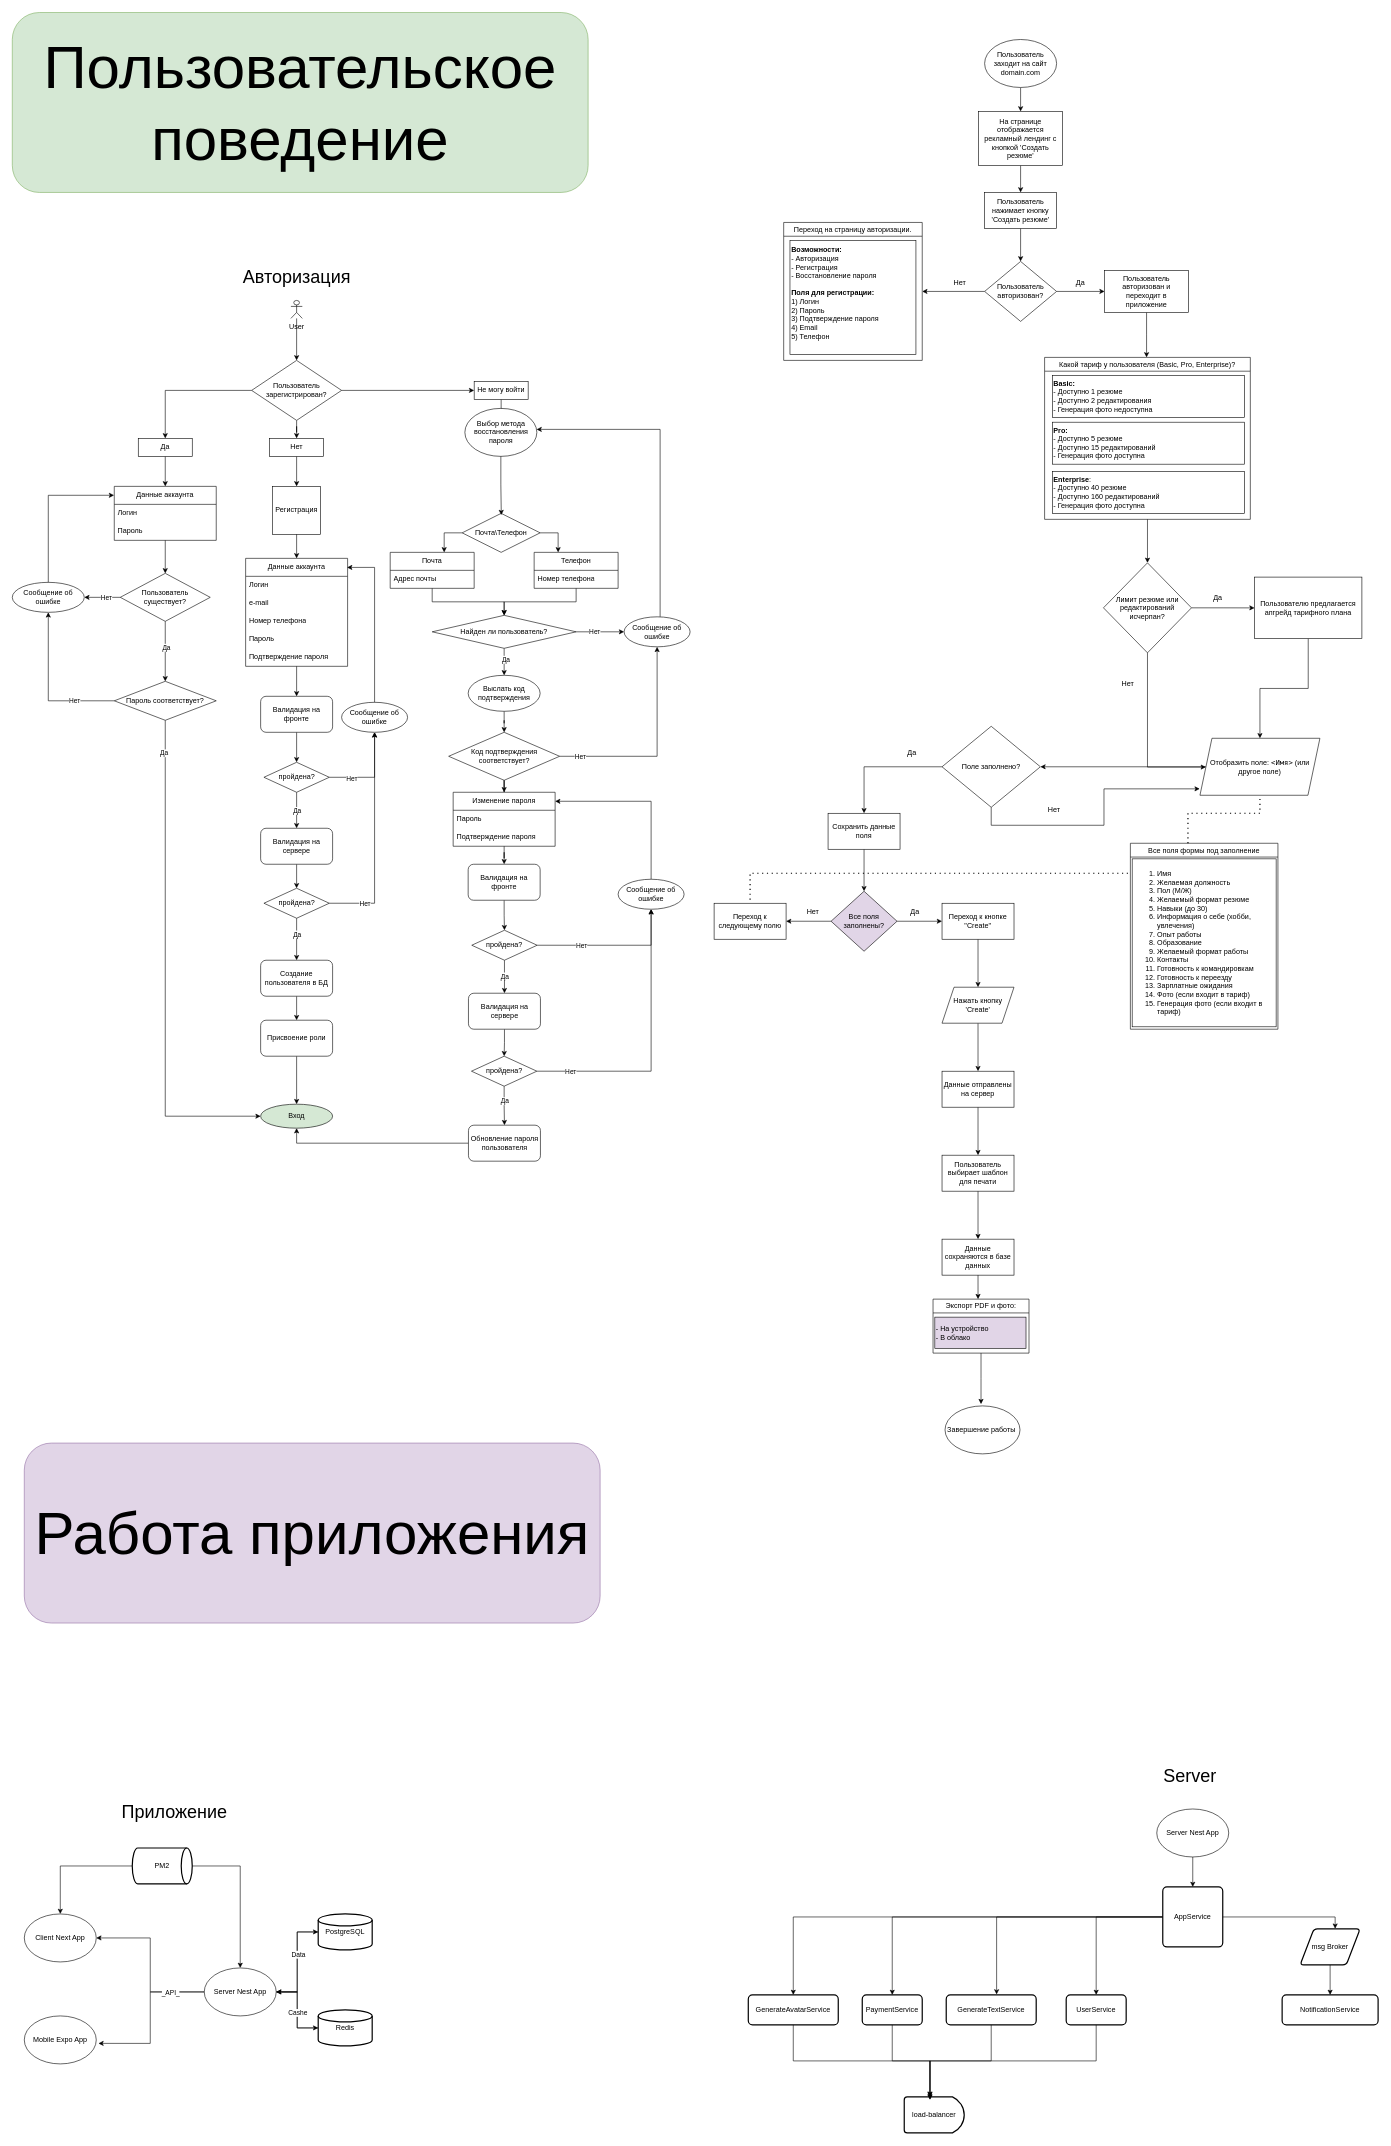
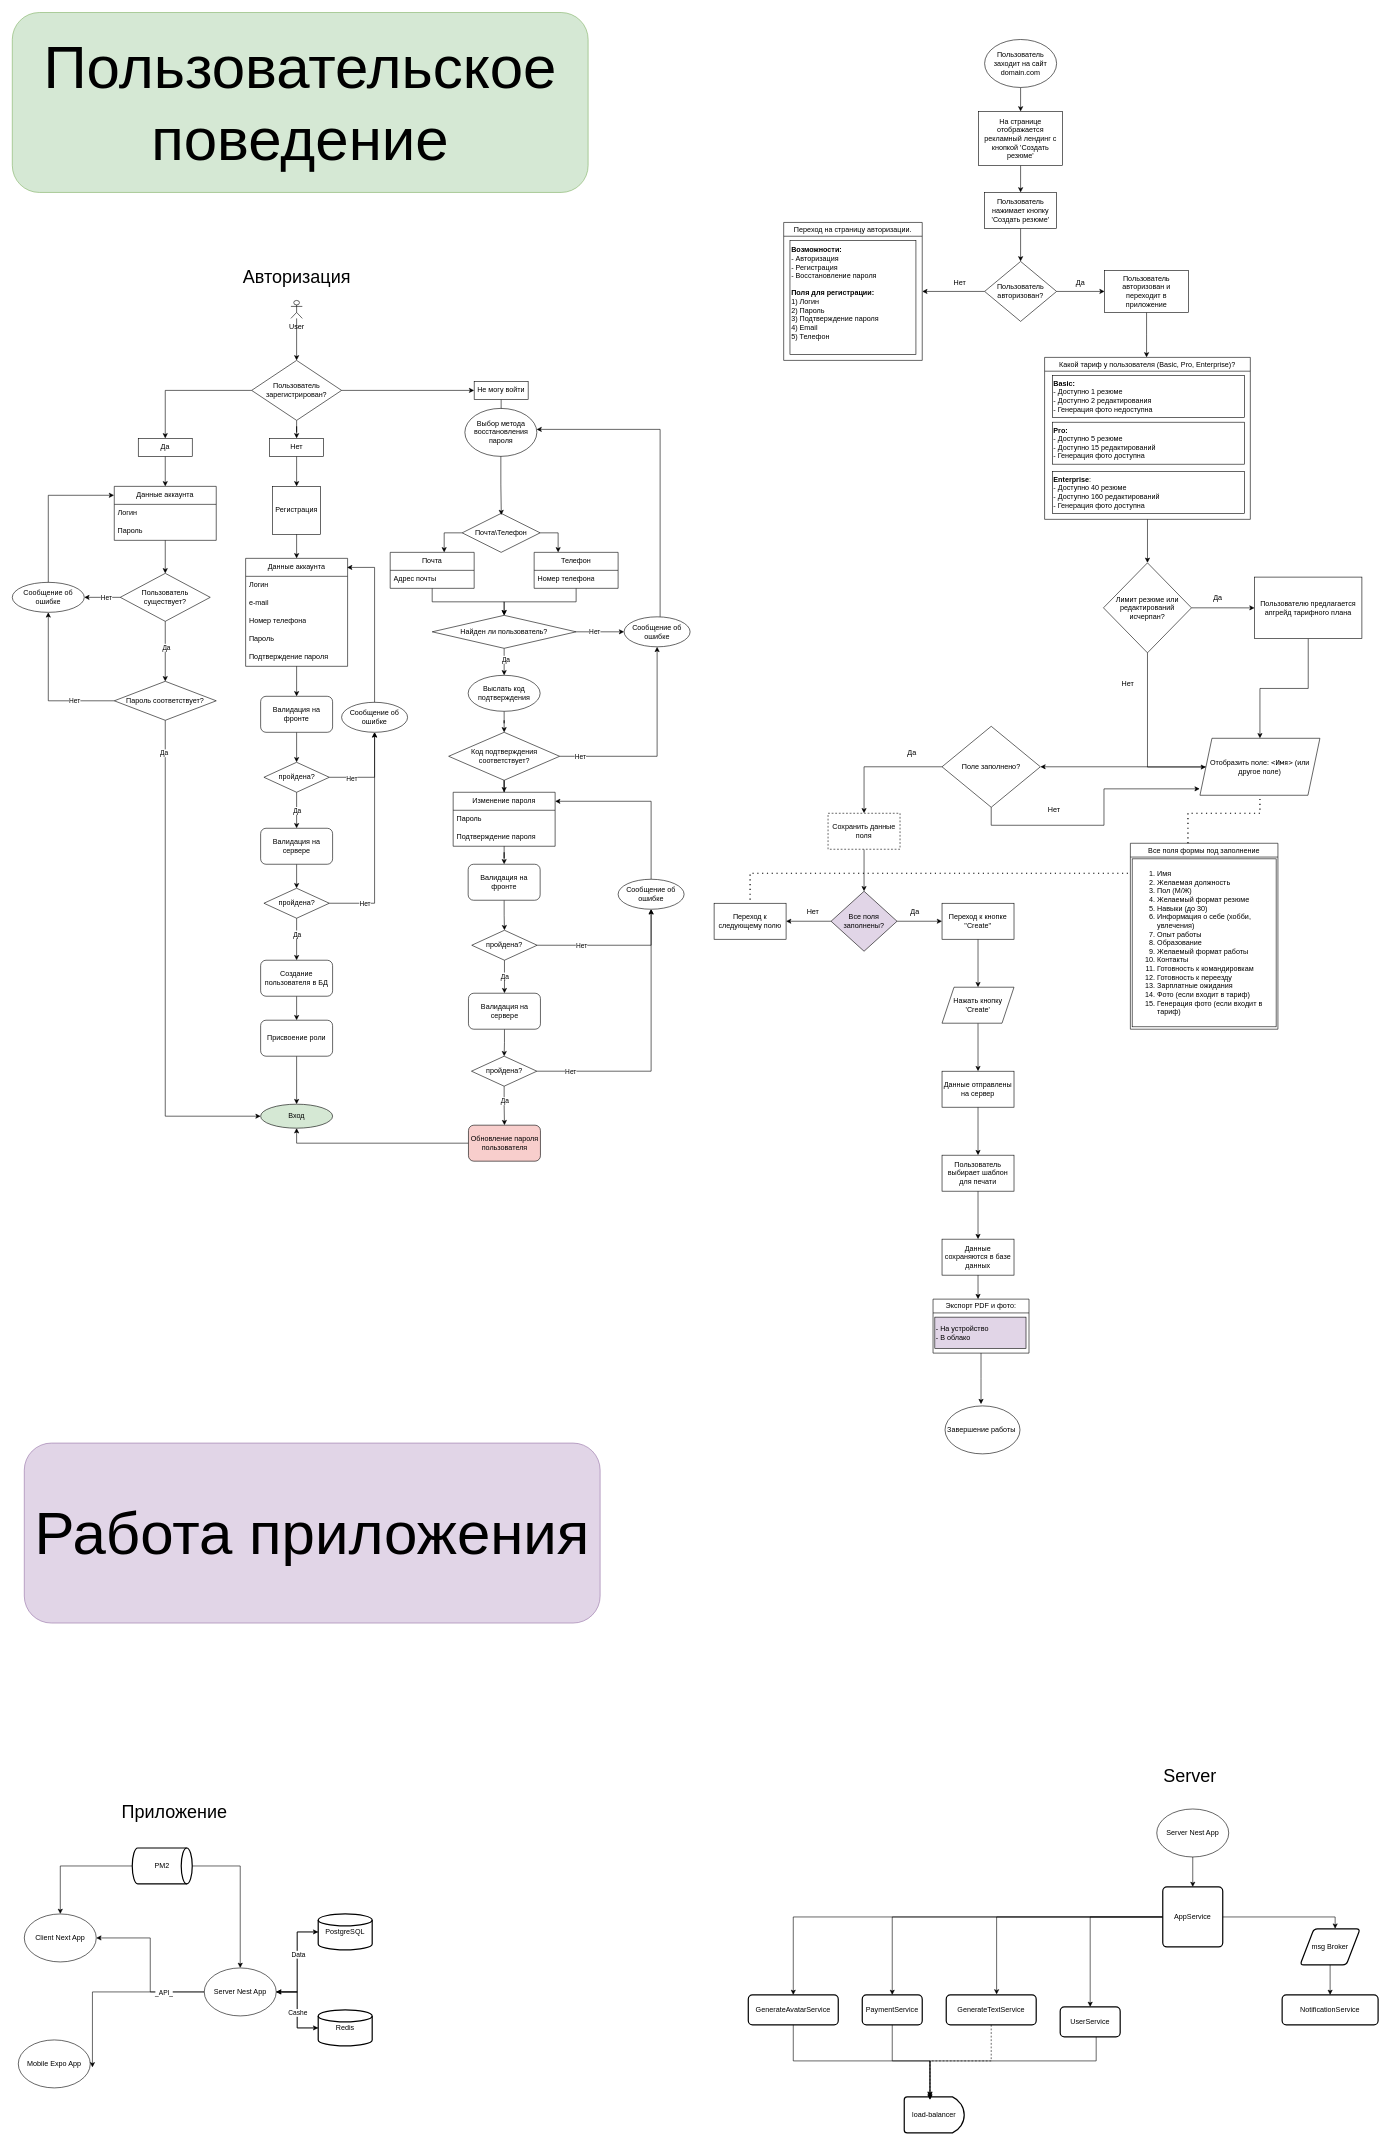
node "Сохранить данные поля": style solid -> dashed
node "Обновление пароля пользователя": fillcolor #ffffff -> #f8cecc
node "UserService": moved (1097, 2010) -> (1091, 2022)
node "Mobile Expo App": moved (60, 2040) -> (54, 2064)
edge "GenerateTextService" -> "load-balancer": style solid -> dashed
